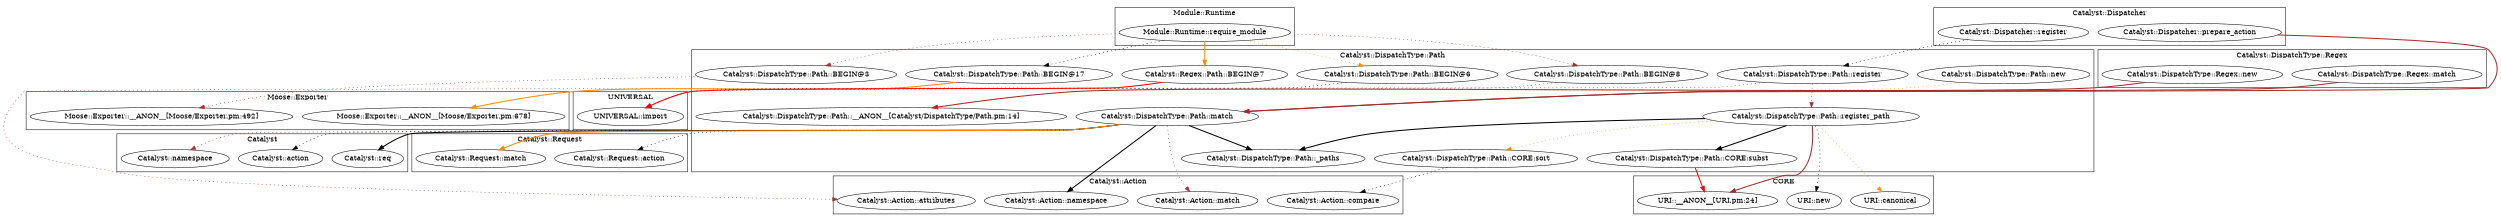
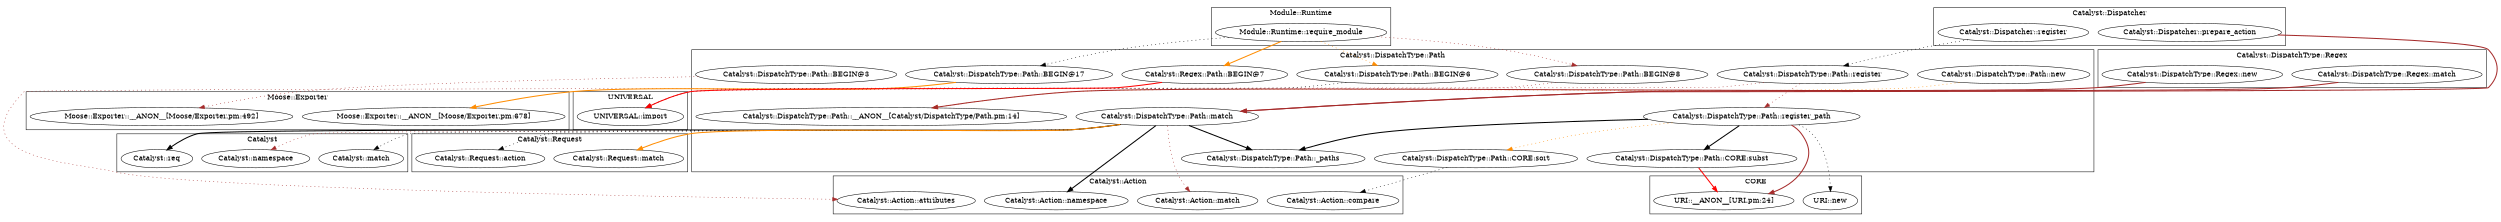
edge "Module::Runtime::require_module" -> "Catalyst::DispatchType::Path::BEGIN@3": removed
node "Catalyst::action": label "Catalyst::action" -> "Catalyst::match"
node "URI::canonical": removed
